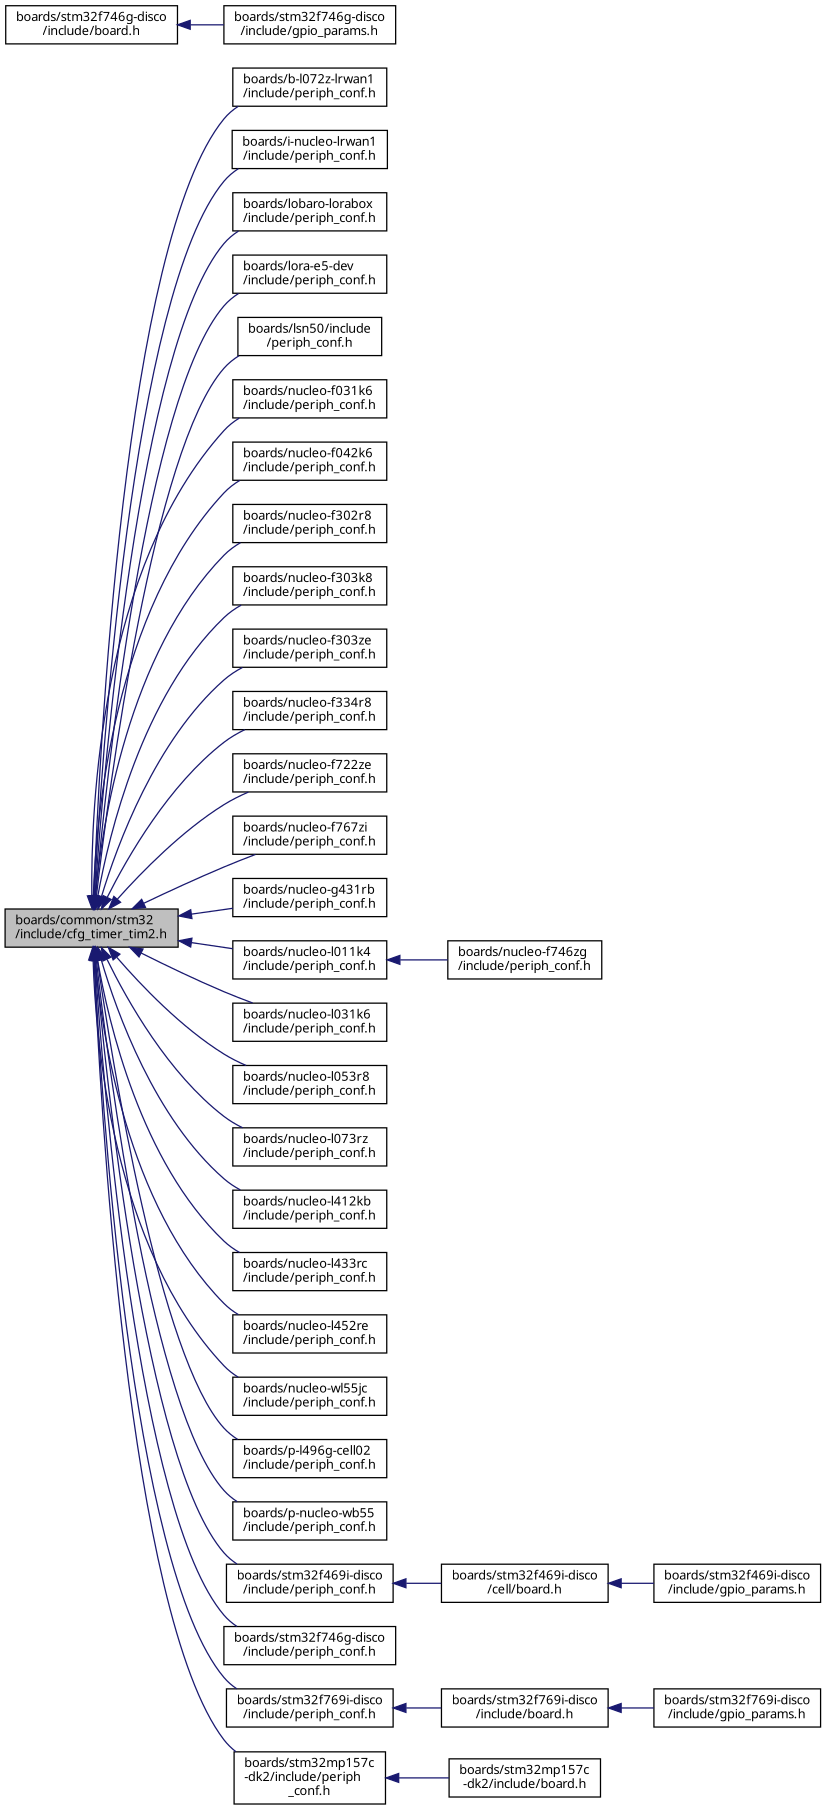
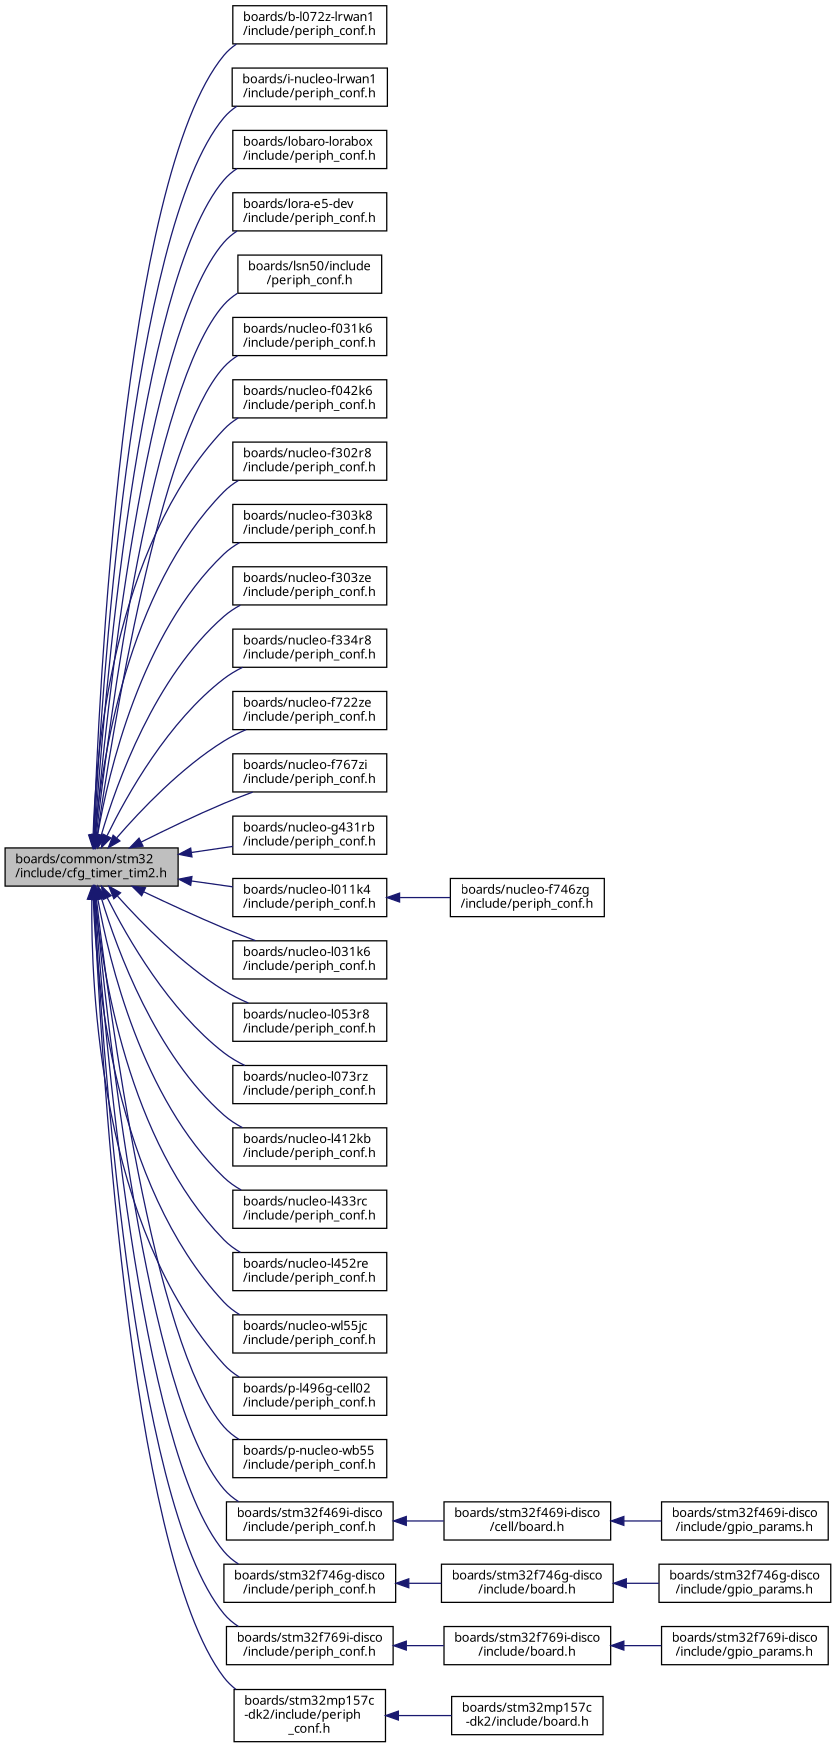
edge "boards/stm32f746g-disco /include/board.h" -> "boards/stm32f746g-disco /include/periph_conf.h": added
